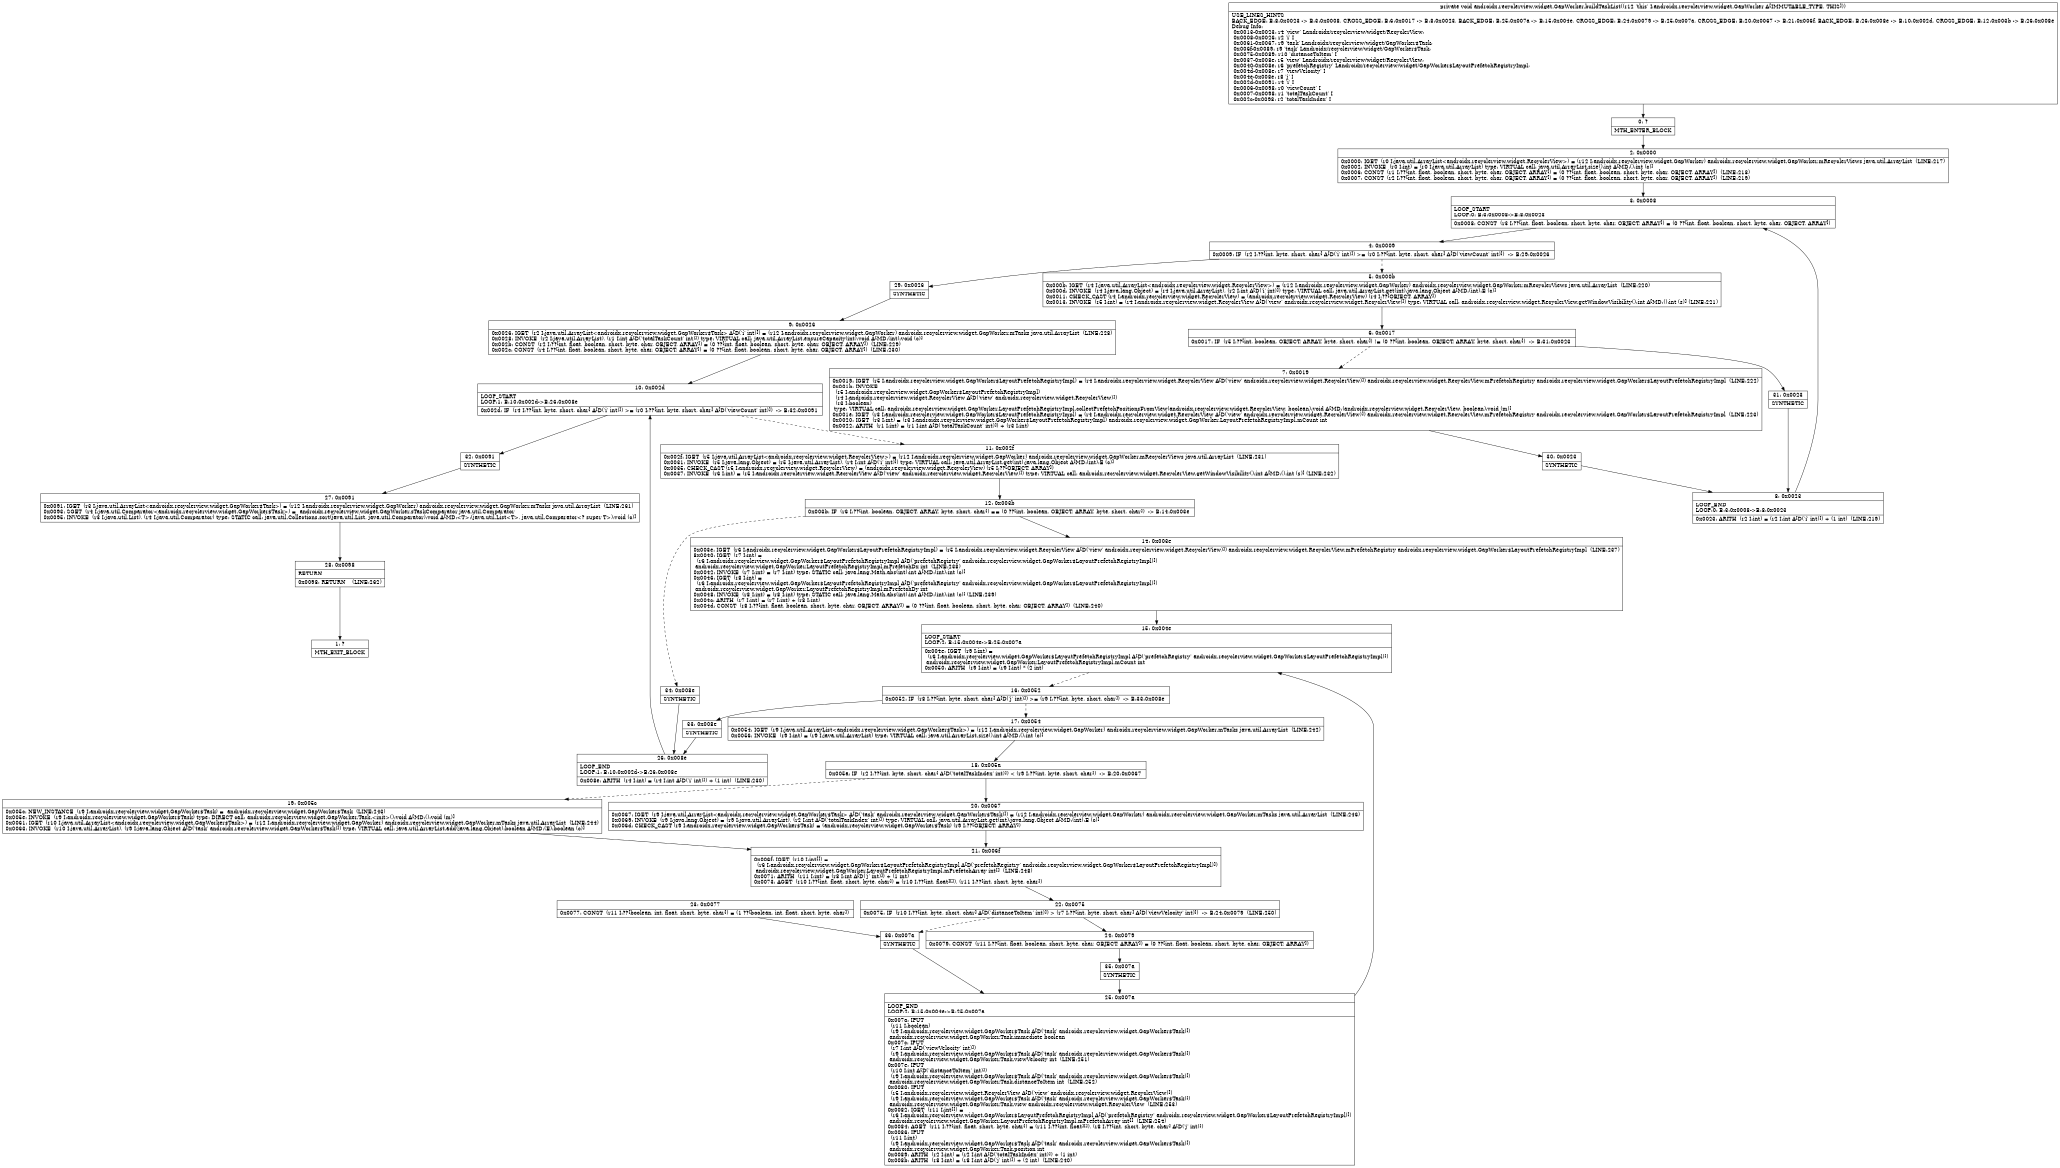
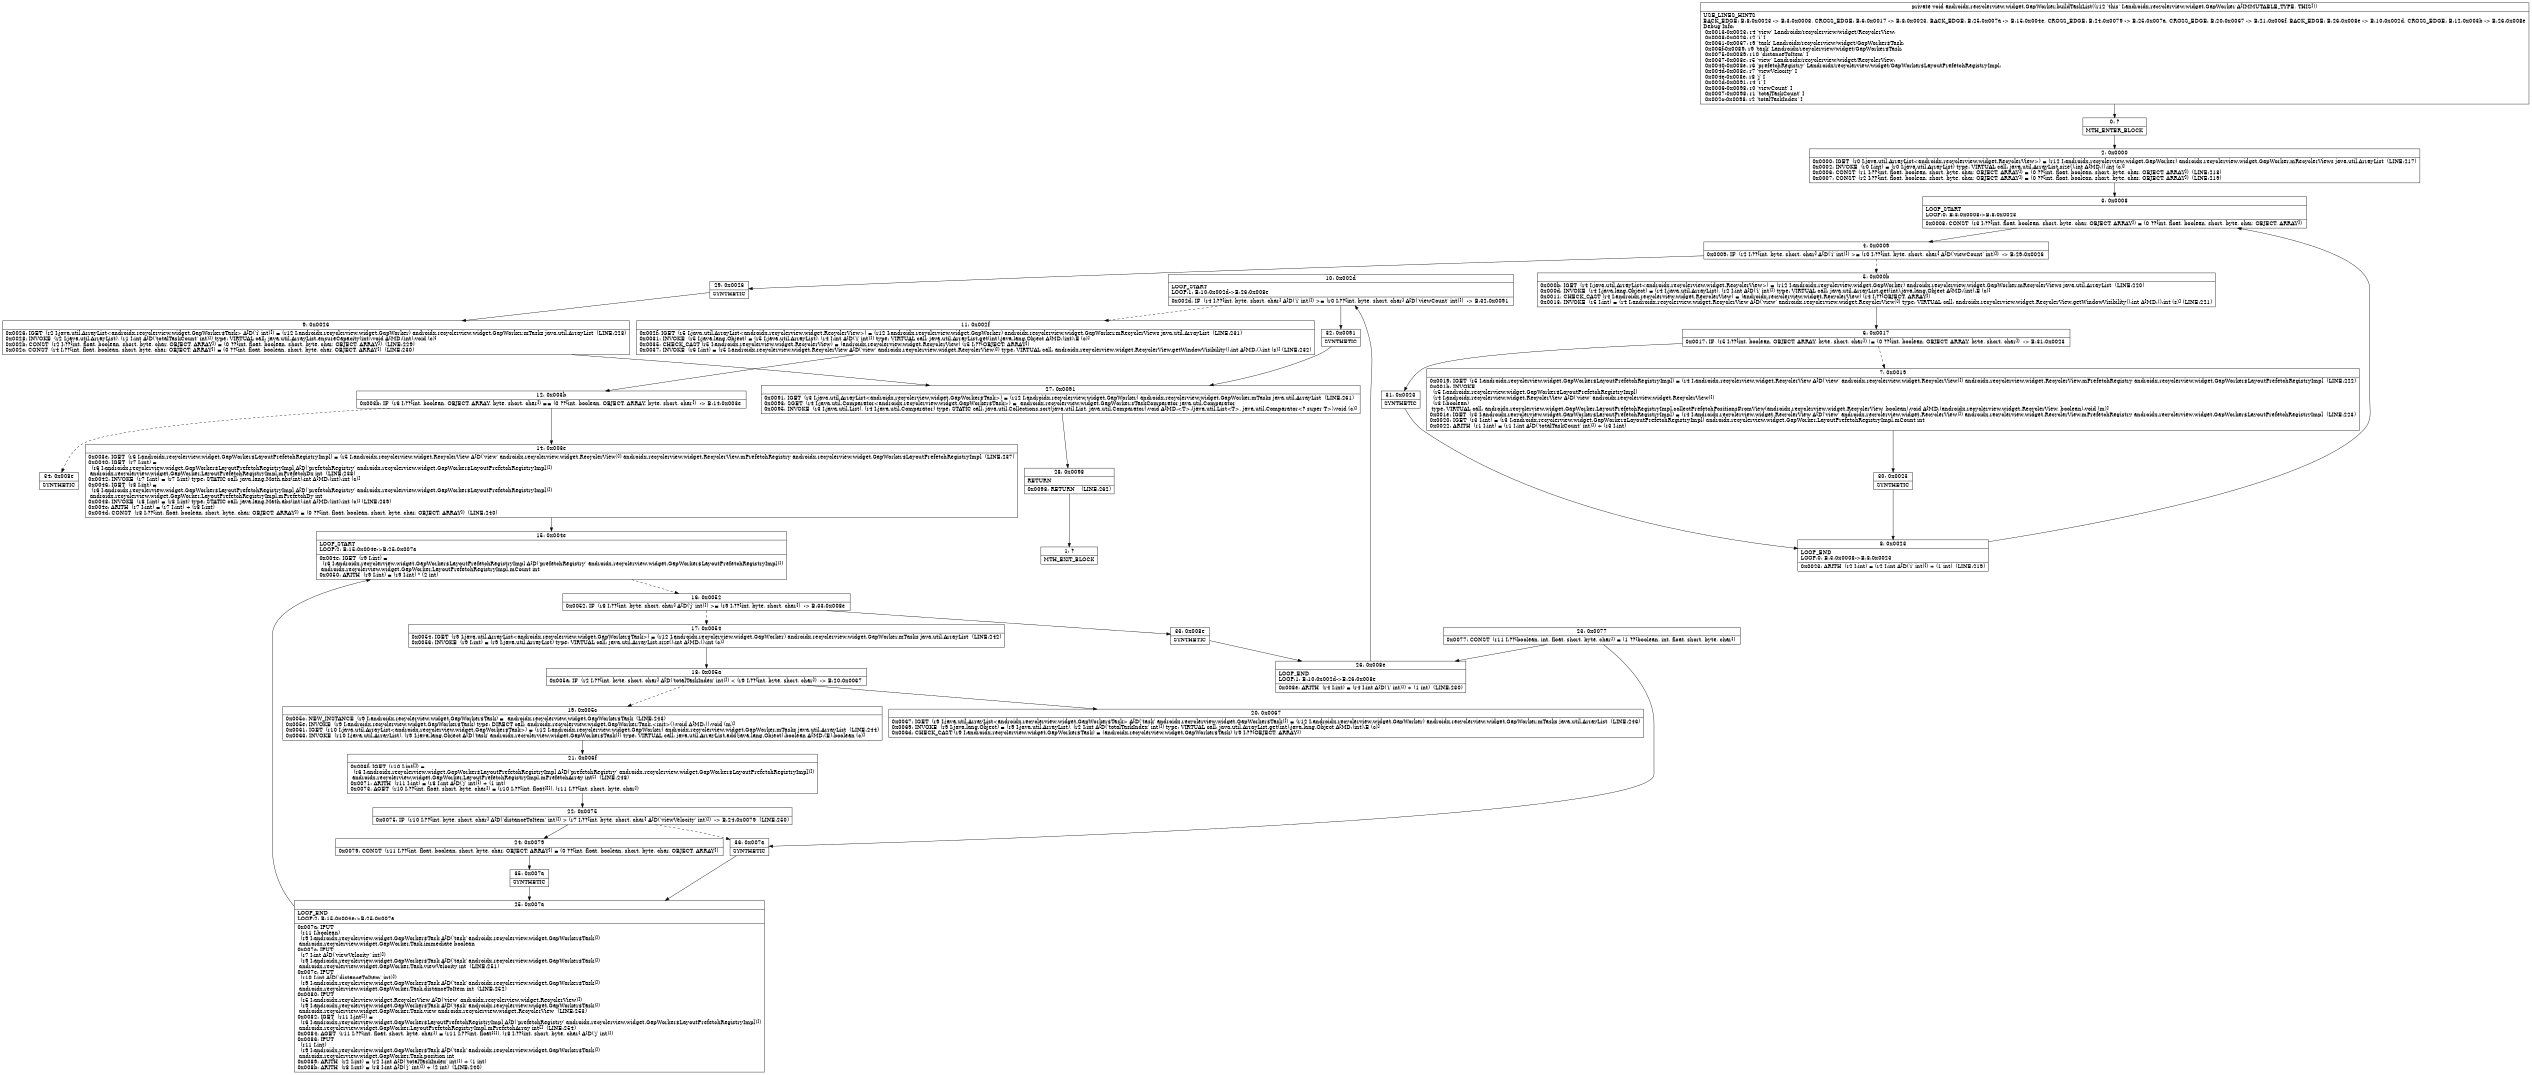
edge "9: 0x0026" -> "10: 0x002d": now "9: 0x0026" -> "27: 0x0091"
node "14: 0x003e": text "8x0040: IGET  (r7 I:int) =" -> "0x0040: IGET  (r7 I:int) ="
edge "34: 0x008e" -> "26: 0x008e": now "23: 0x0077" -> "26: 0x008e"
edge "20: 0x0067" -> "21: 0x006f": removed
